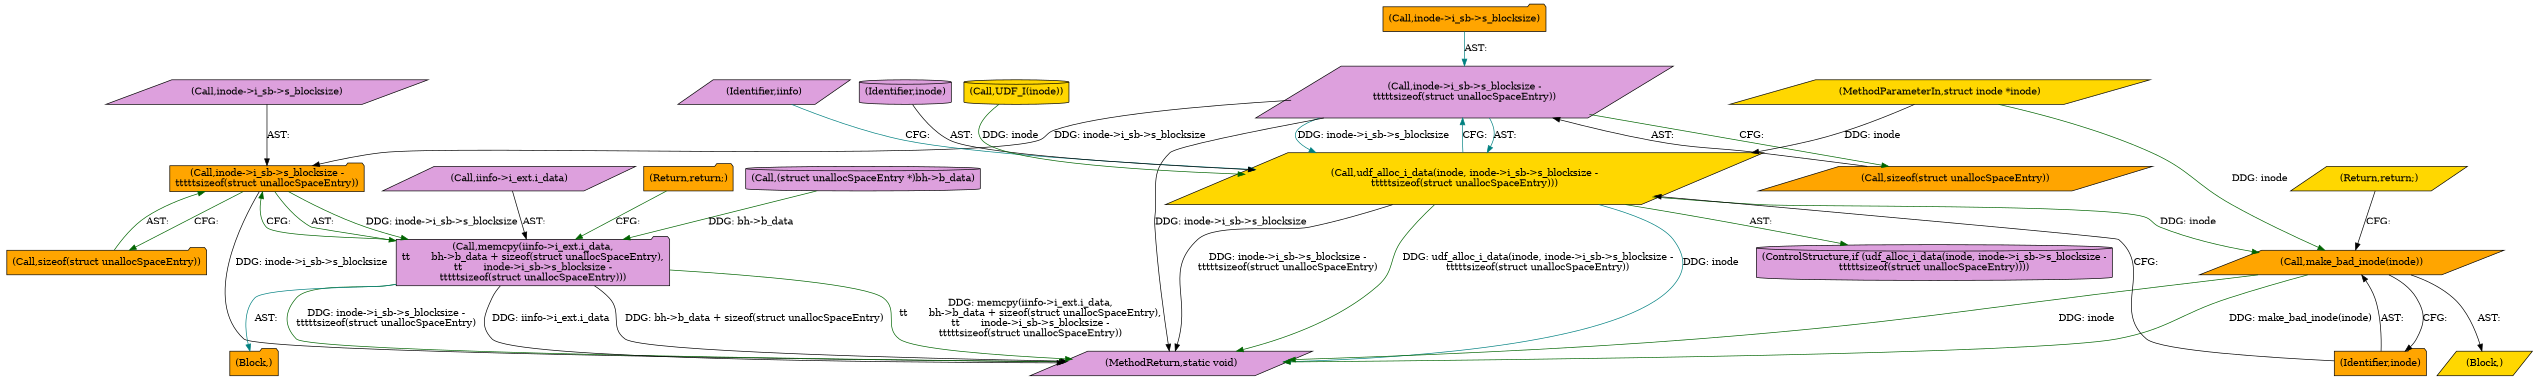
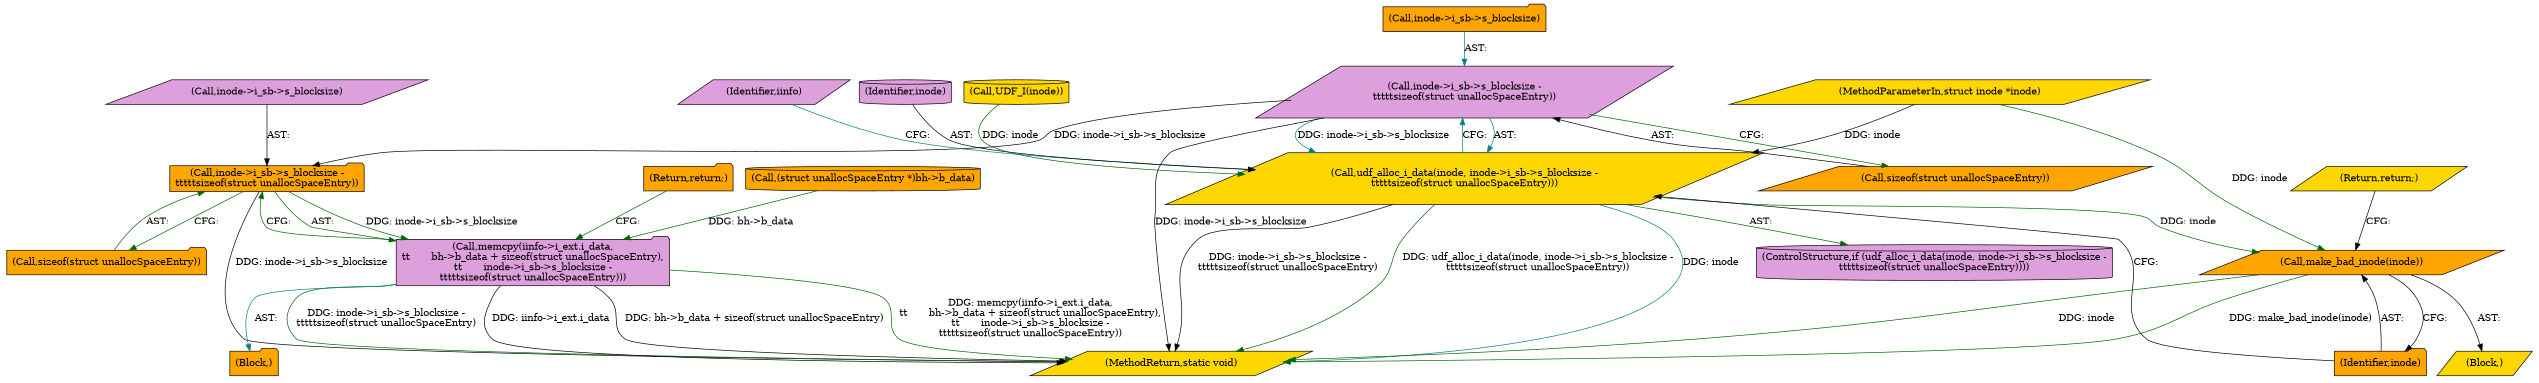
node "(Call,iinfo->i_ext.i_data)": removed
node "(Call,(struct unallocSpaceEntry *)bh->b_data)": fillcolor plum -> orange
node "(MethodReturn,static void)": fillcolor plum -> gold
